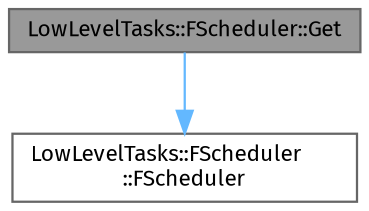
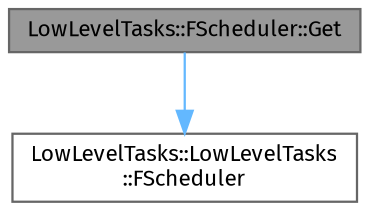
node "LowLevelTasks::FScheduler ::FScheduler": label "LowLevelTasks::FScheduler ::FScheduler" -> "LowLevelTasks::LowLevelTasks ::FScheduler"
